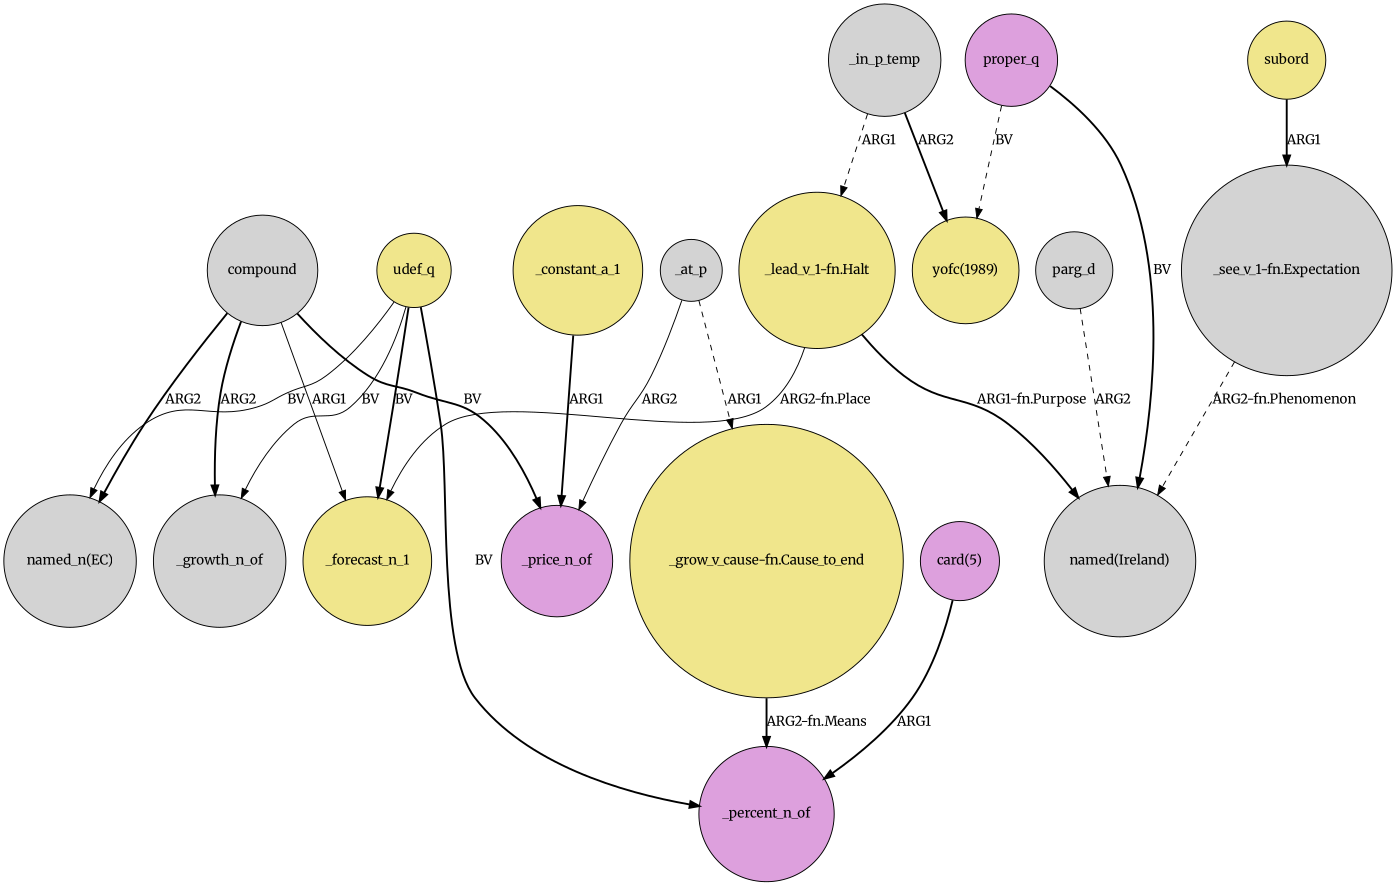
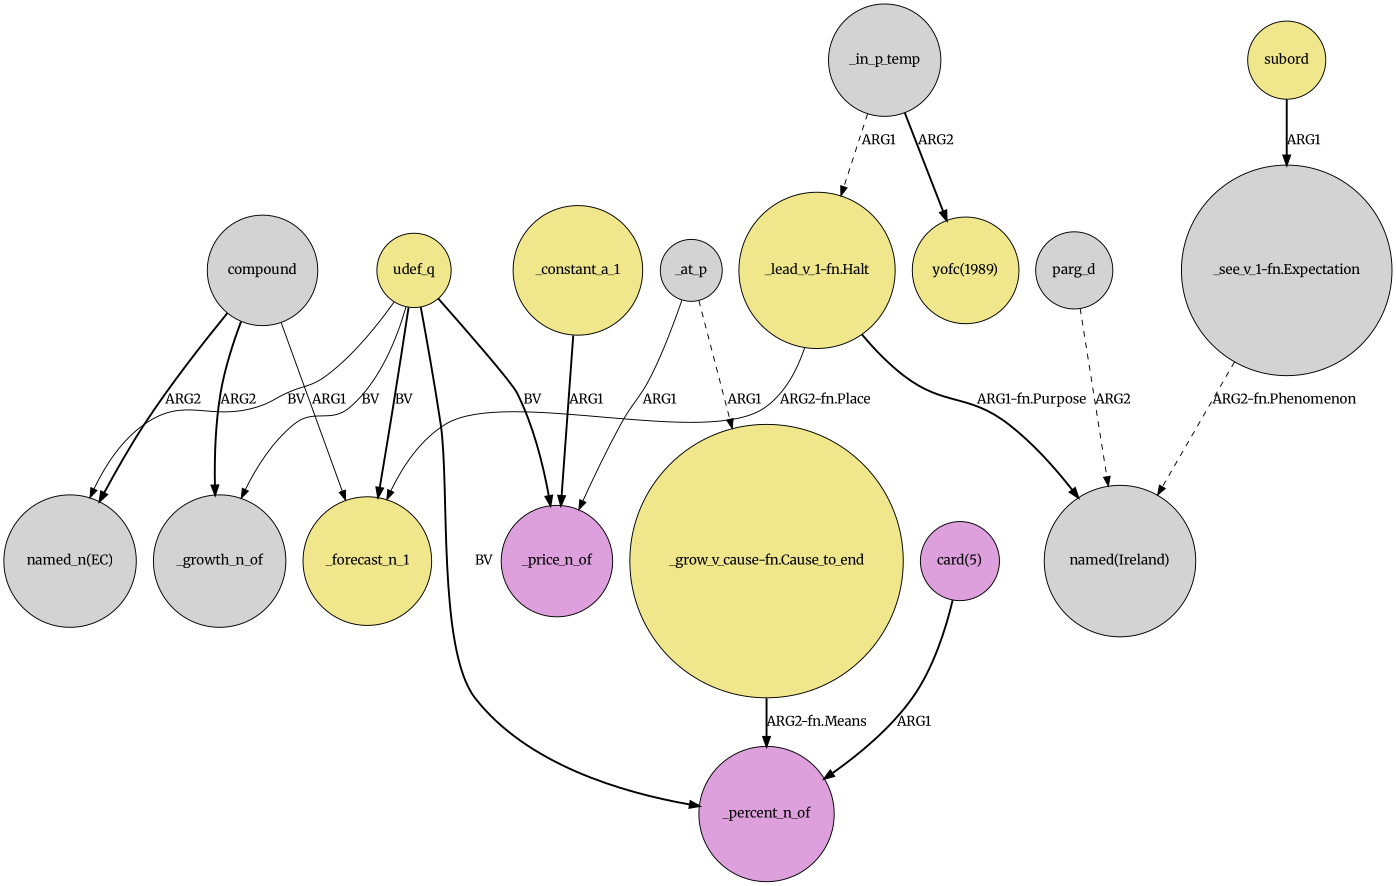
node "proper_q": removed
edge "compound" -> "_price_n_of": now "udef_q" -> "_price_n_of"
edge "_at_p" -> "_price_n_of": label "ARG2" -> "ARG1"
